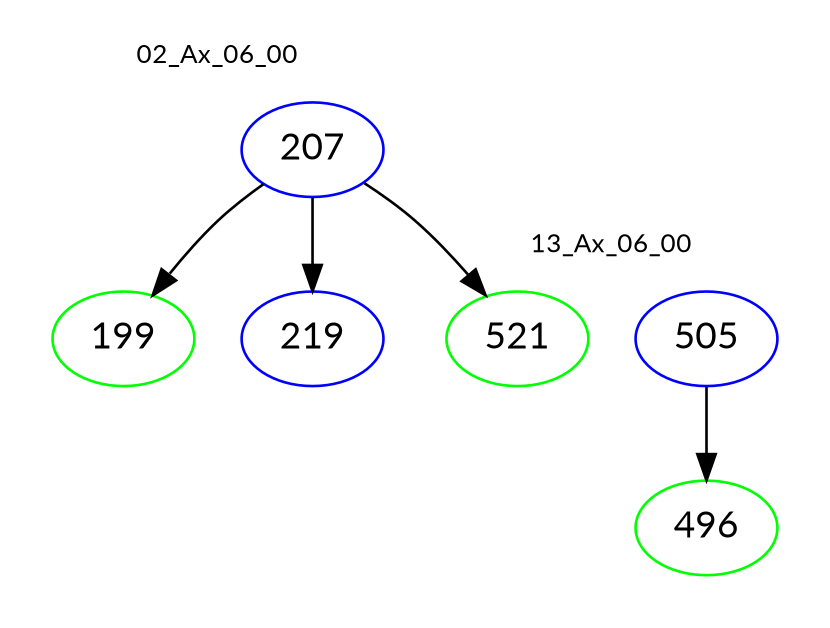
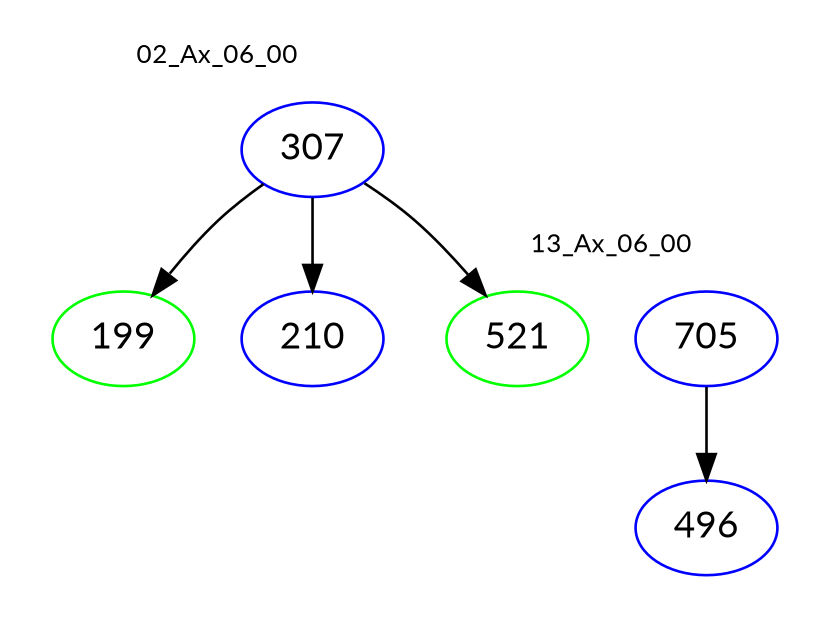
node "207": label "207" -> "307"
node "219": label "219" -> "210"
node "505": label "505" -> "705"
node "496": color green -> blue
